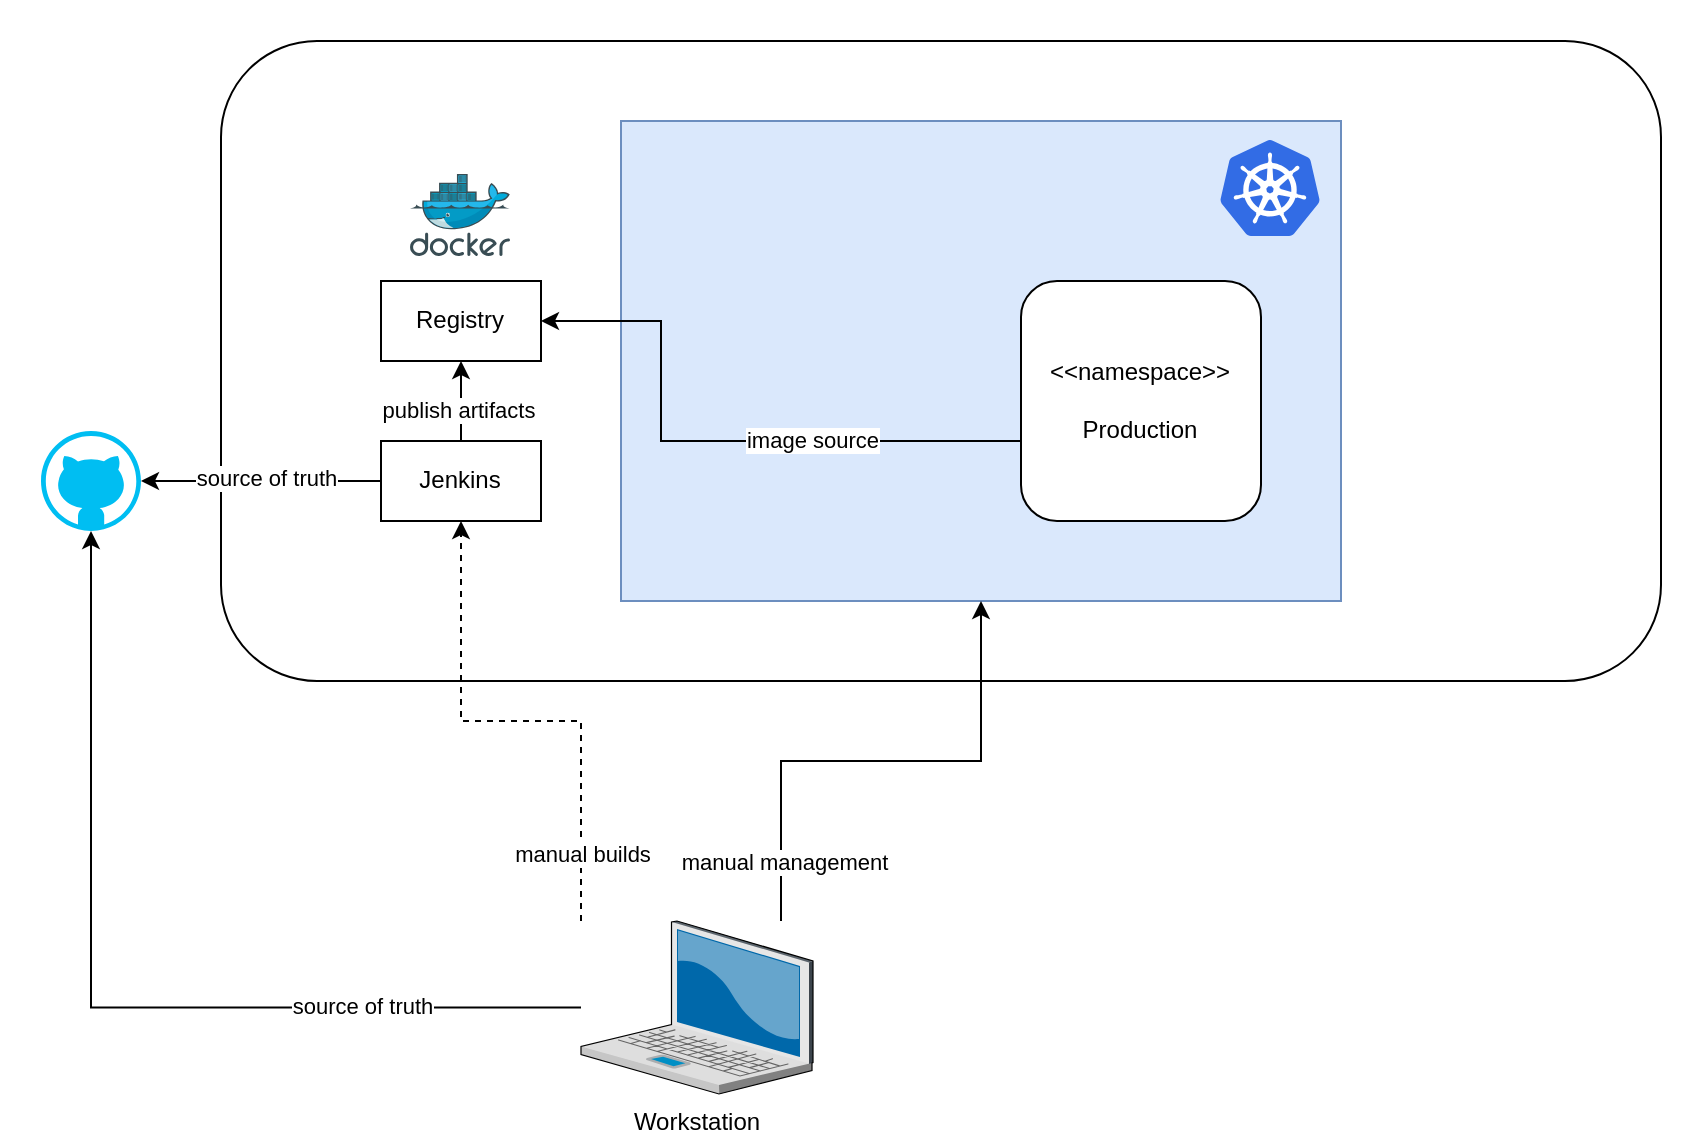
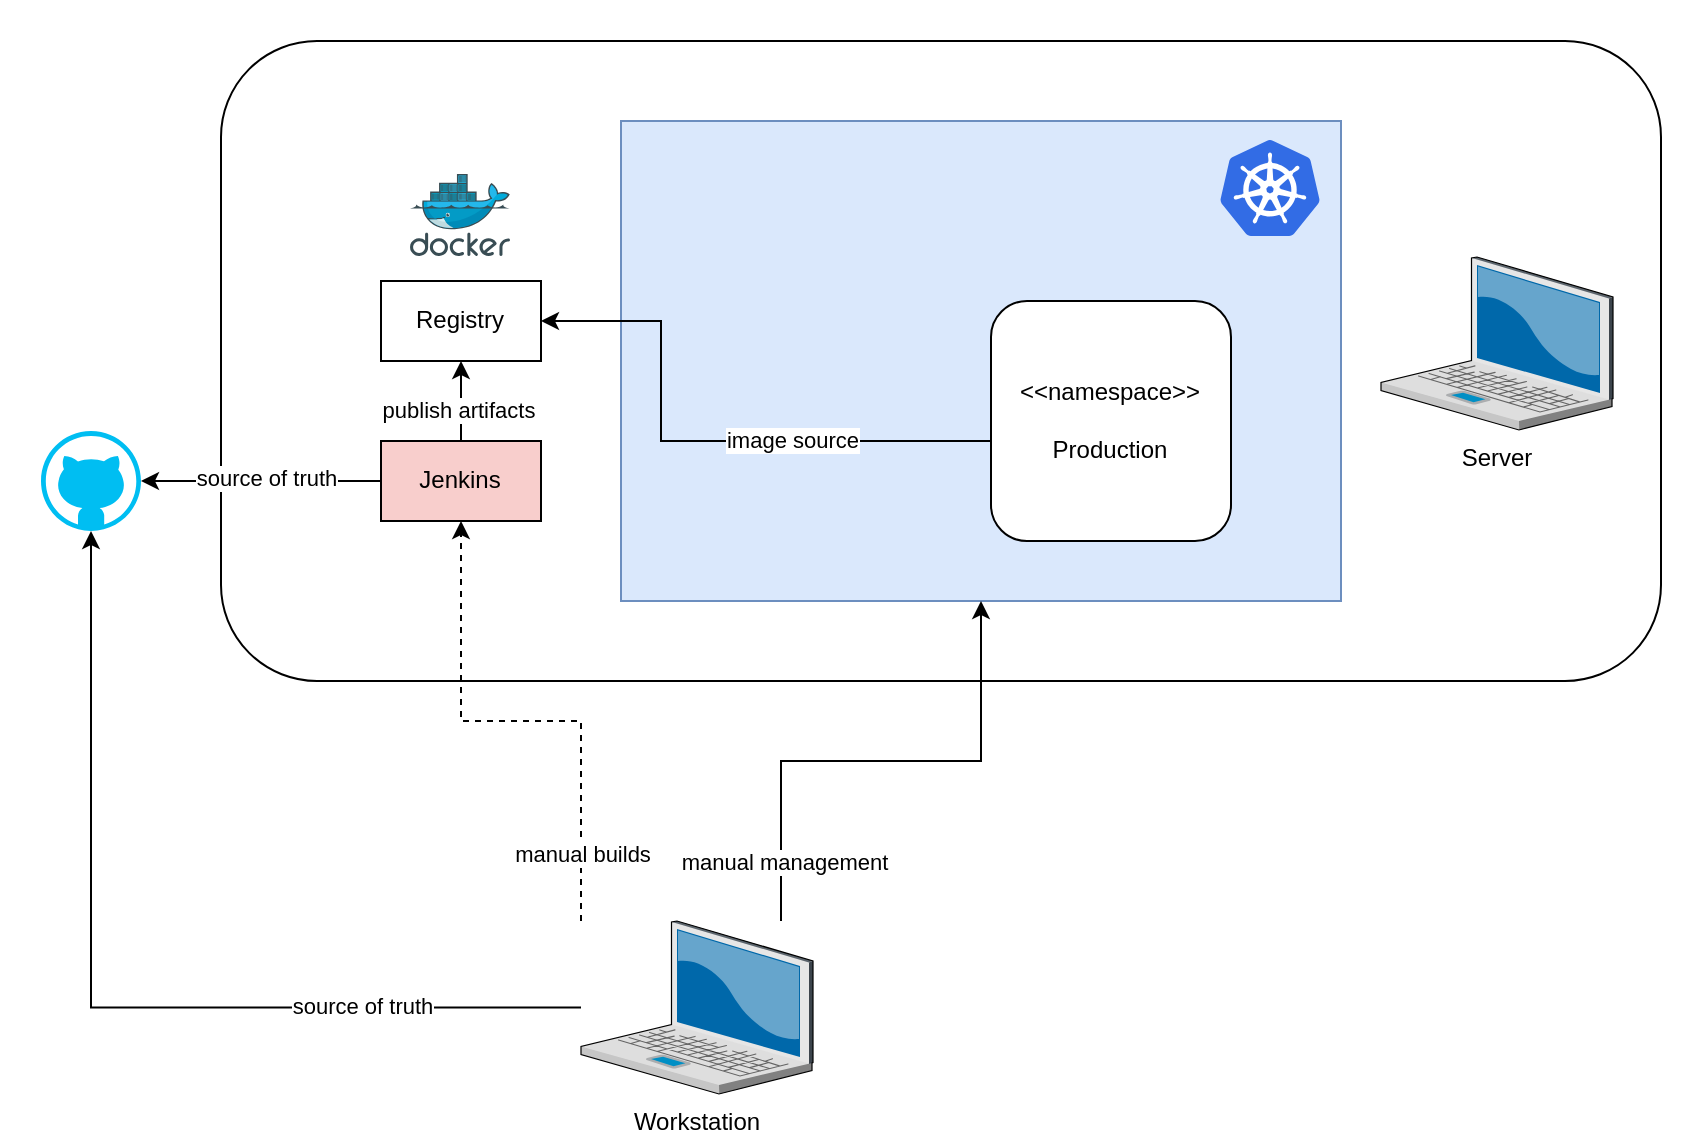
node "Server": added
node "<<namespace>> Production": moved (1141, 401) -> (1111, 421)
node "Jenkins": fillcolor #ffffff -> #f8cecc
